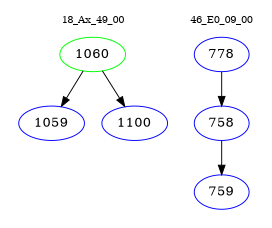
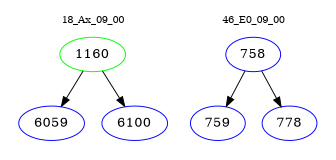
cluster "18_Ax_49_00": label "18_Ax_49_00" -> "18_Ax_09_00"
node "1060": label "1060" -> "1160"
edge "778" -> "758": reversed
node "1059": label "1059" -> "6059"
node "1100": label "1100" -> "6100"
